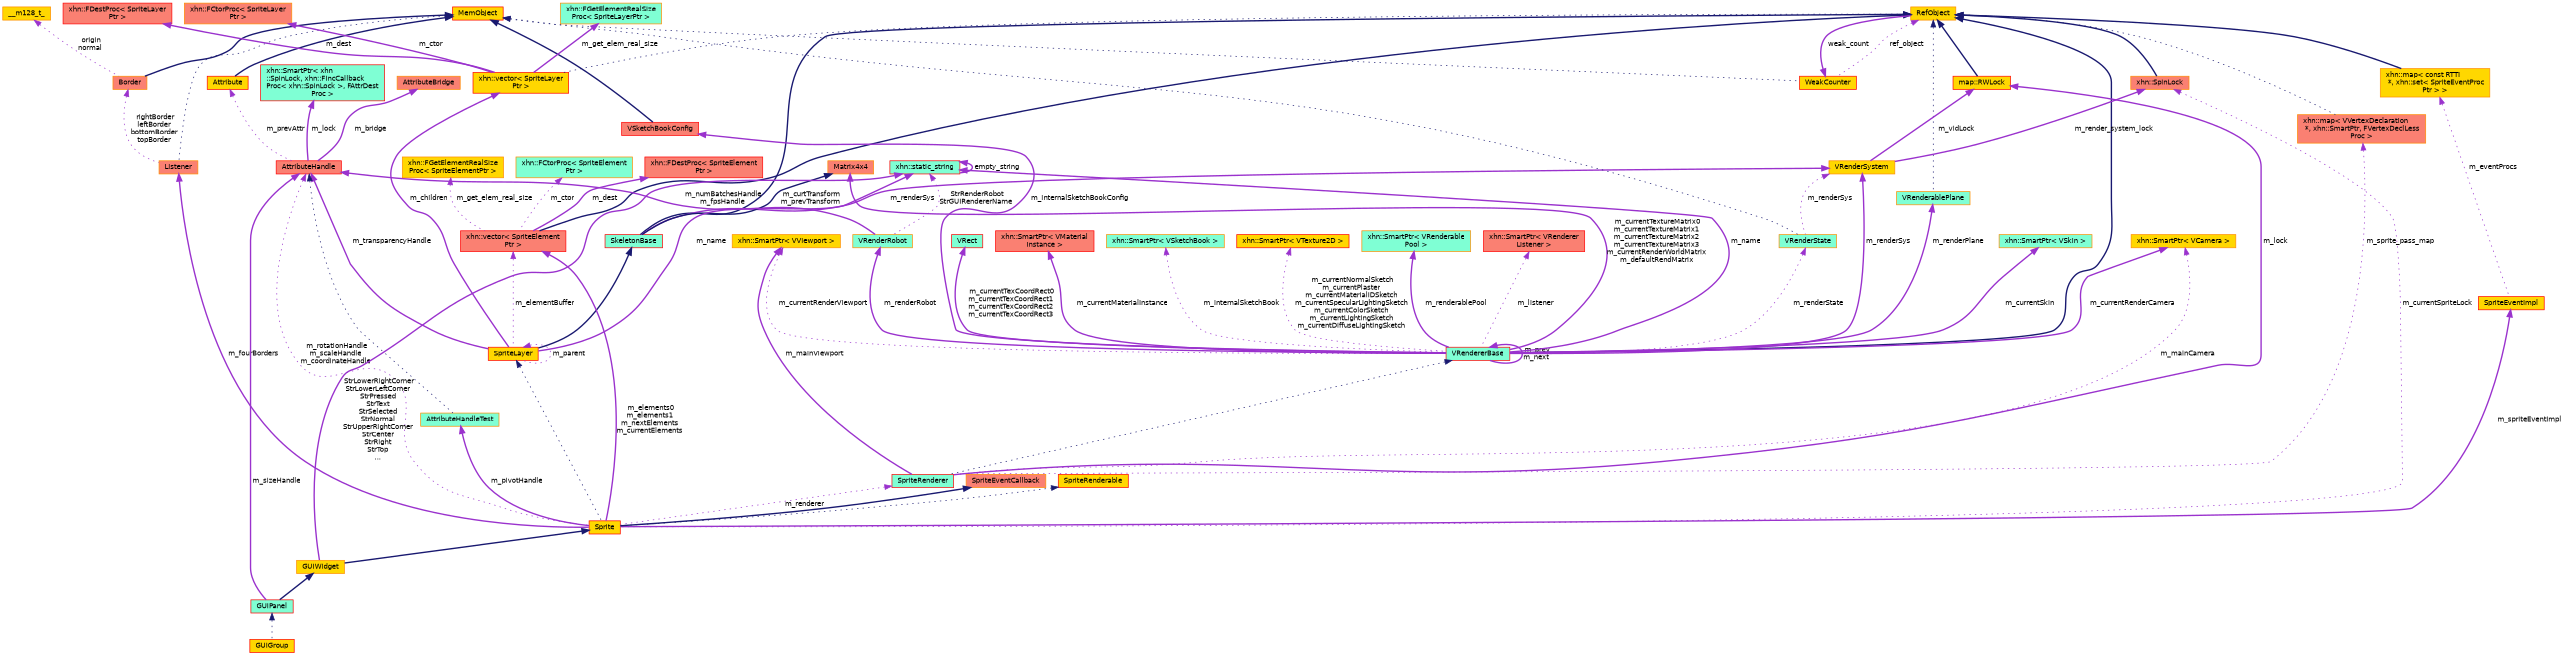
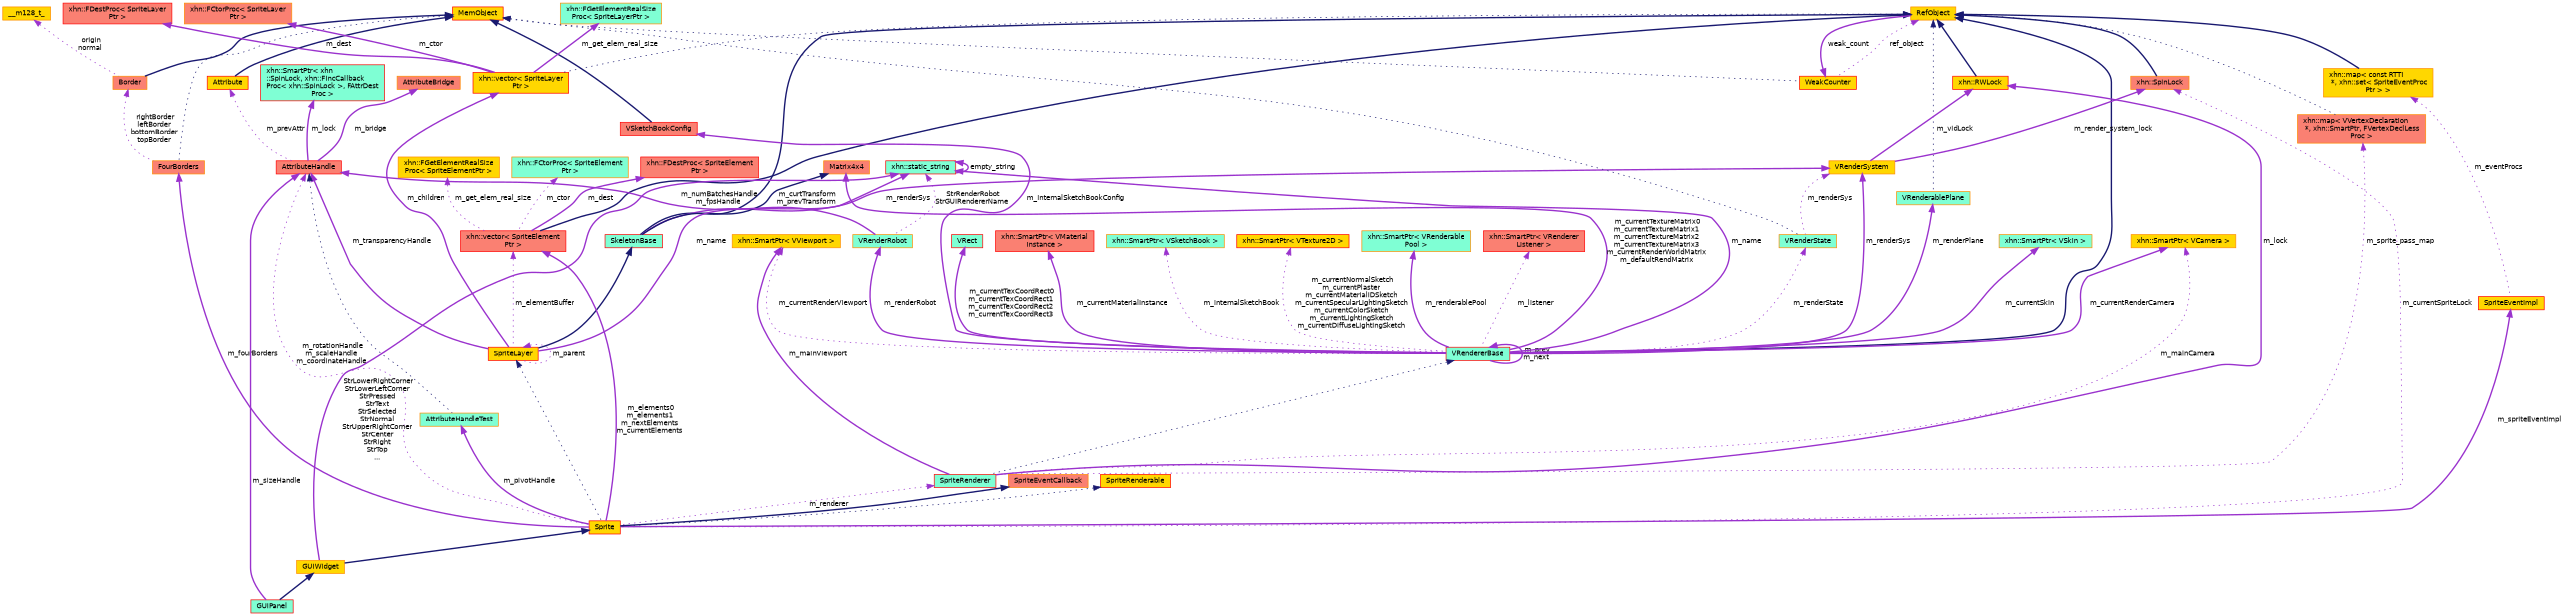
node "map::RWLock": label "map::RWLock" -> "xhn::RWLock"
node "Listener": label "Listener" -> "FourBorders"
node "GUIGroup": removed
